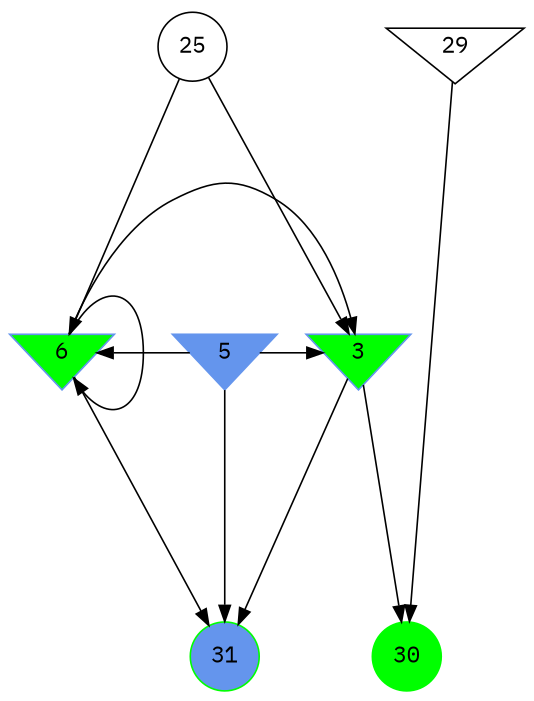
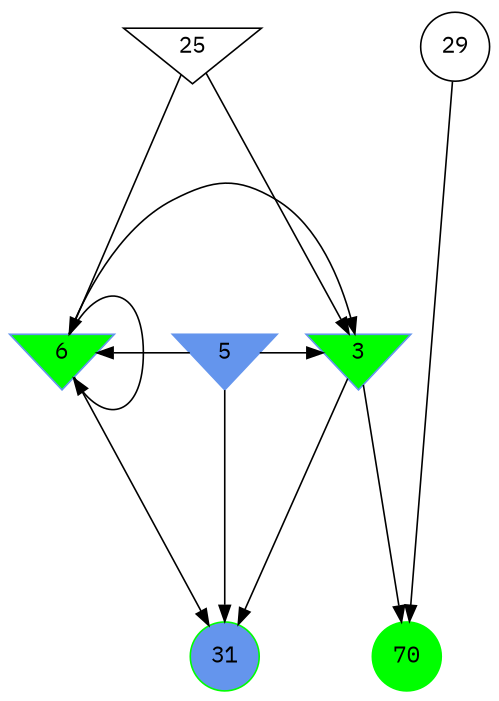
node "25": shape circle -> invtriangle
node "29": shape invtriangle -> circle
node "30": label "30" -> "70"
